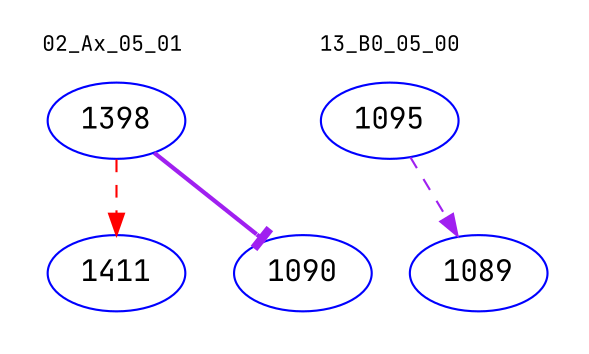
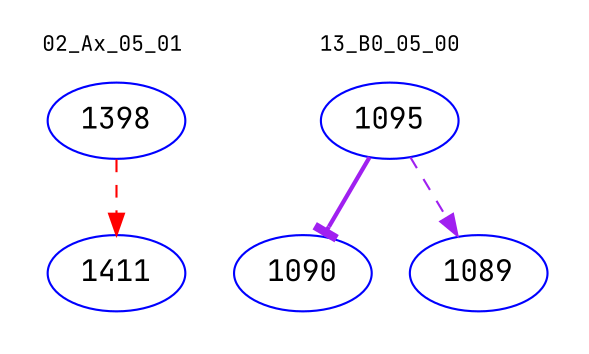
edge "1398" -> "1090": now "1095" -> "1090"
